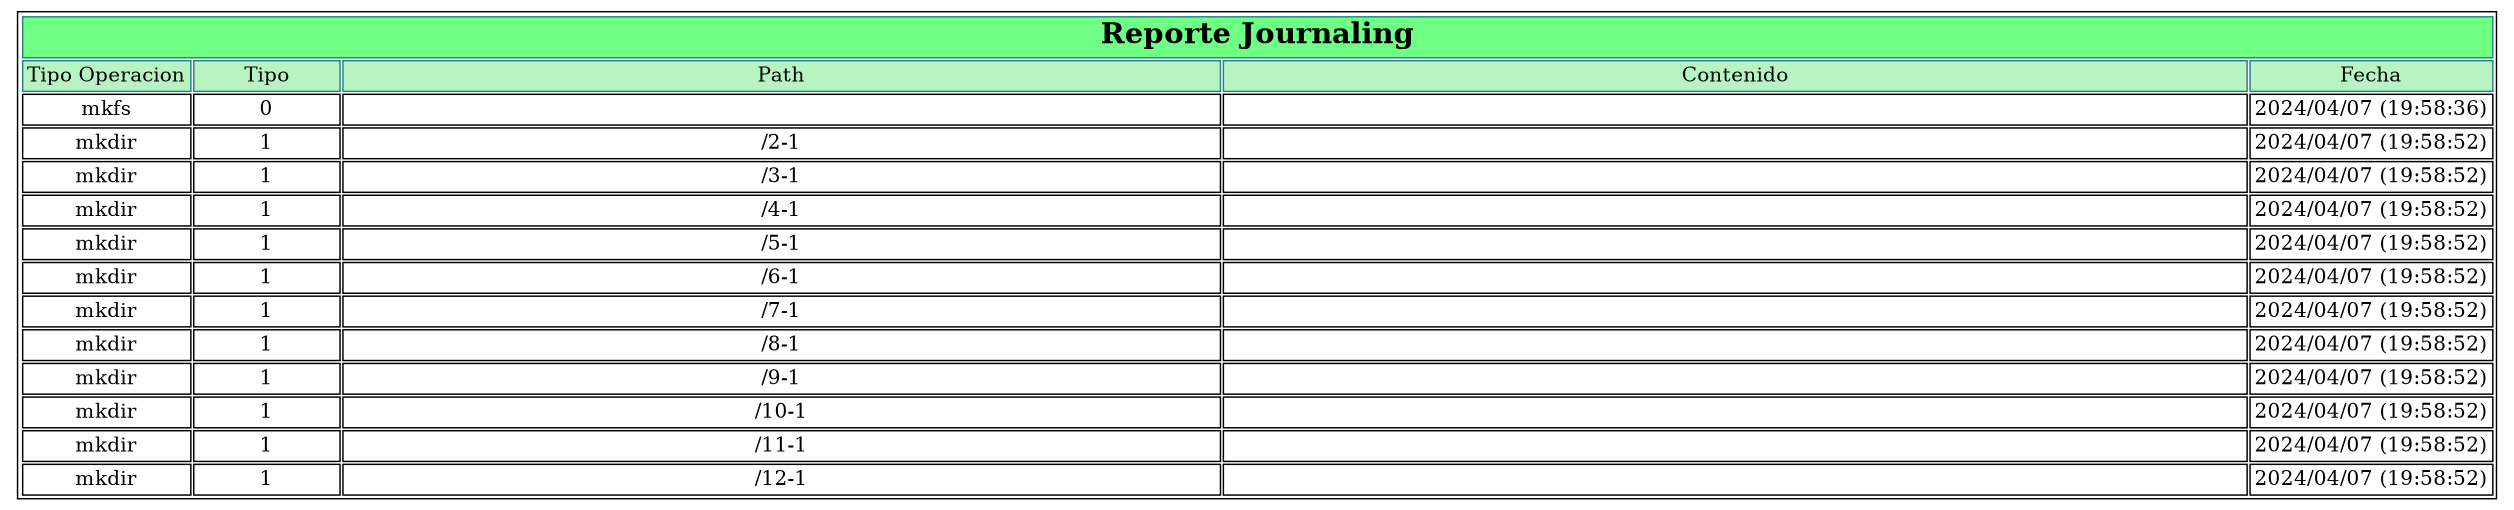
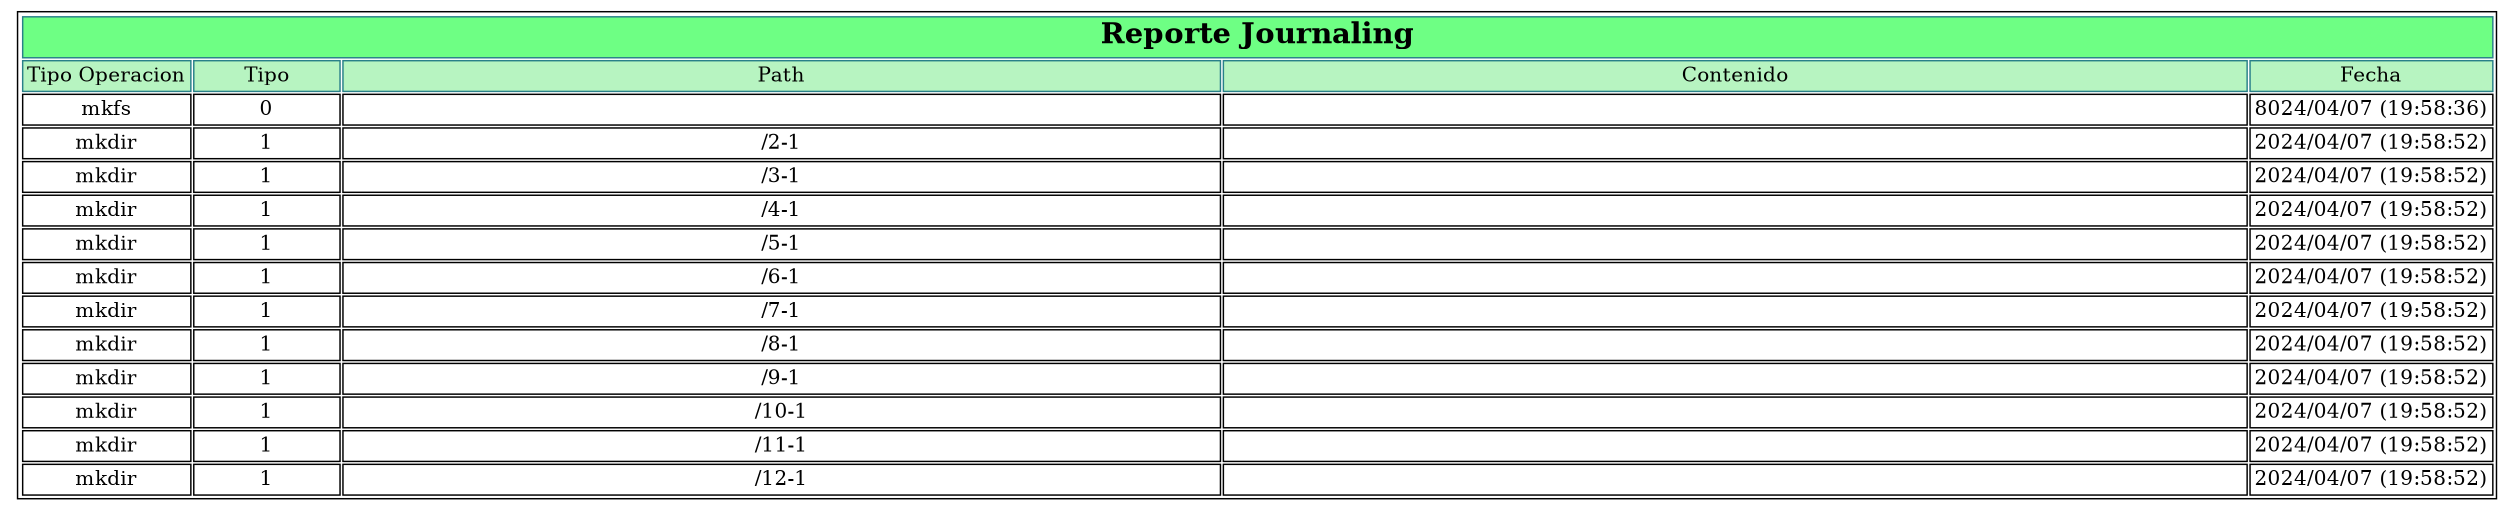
node "Reporte Journaling": text "2024/04/07 (19:58:36)" -> "8024/04/07 (19:58:36)"
